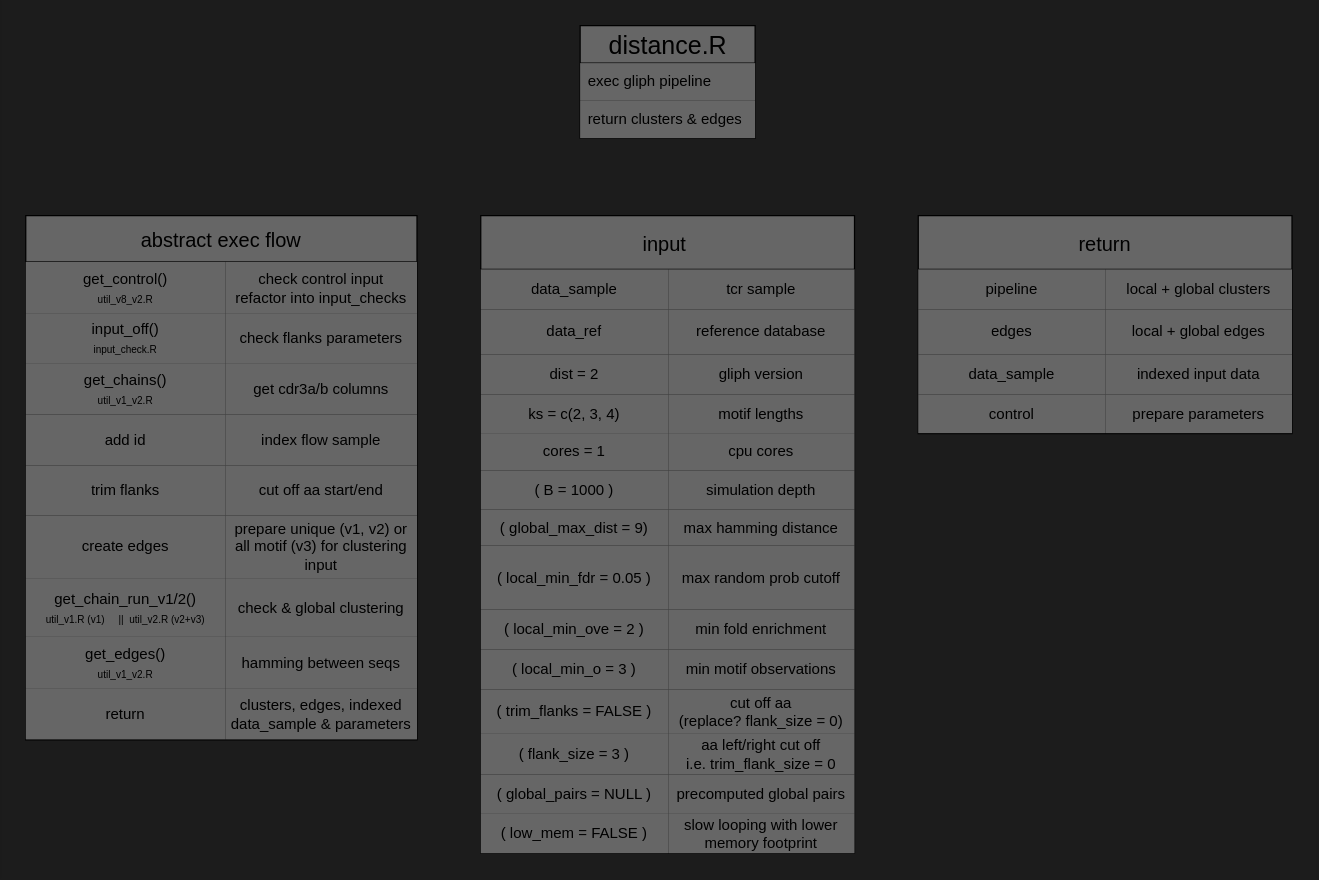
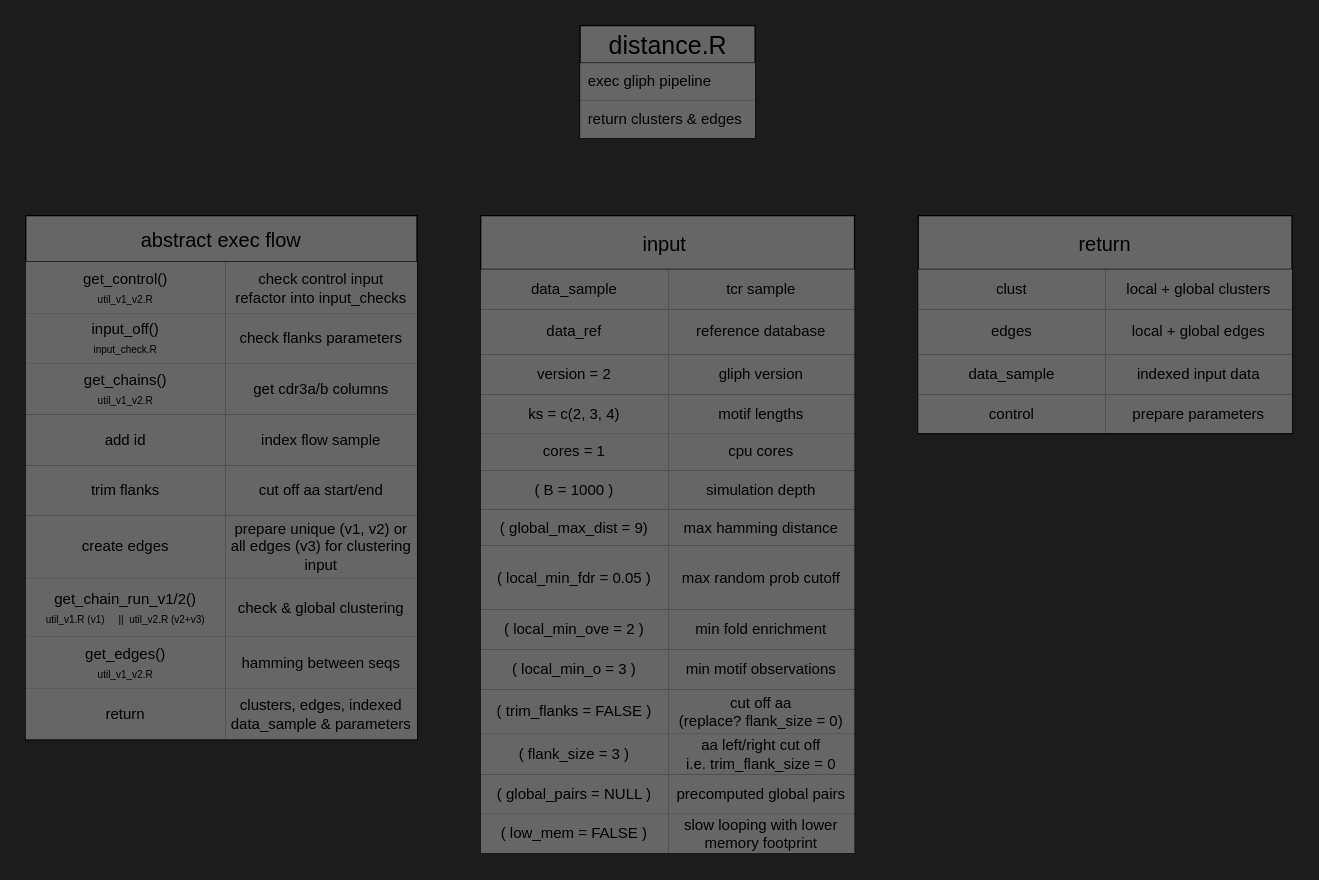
node "get_control() util_v8_v2.R": label "get_control() util_v8_v2.R" -> "get_control() util_v1_v2.R"
node "pipeline": label "pipeline" -> "clust"
node "dist = 2": label "dist = 2" -> "version = 2"
node "prepare unique (v1, v2) or all motif (v3) for clustering input": label "prepare unique (v1, v2) or all motif (v3) for clustering input" -> "prepare unique (v1, v2) or all edges (v3) for clustering input"
